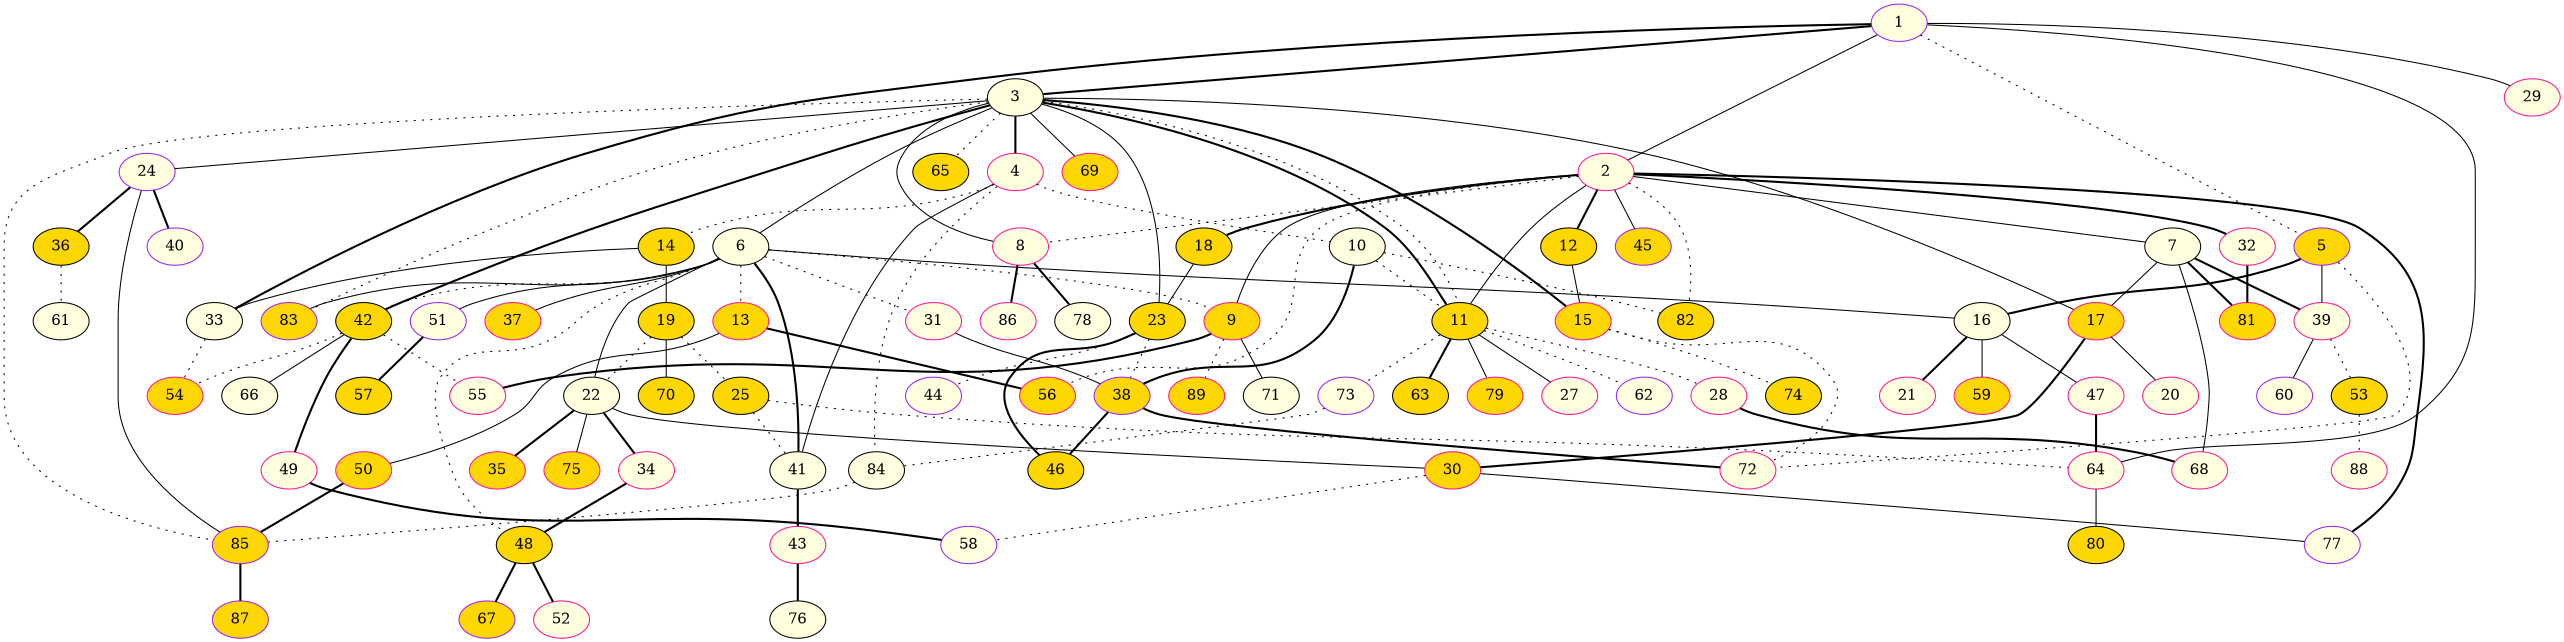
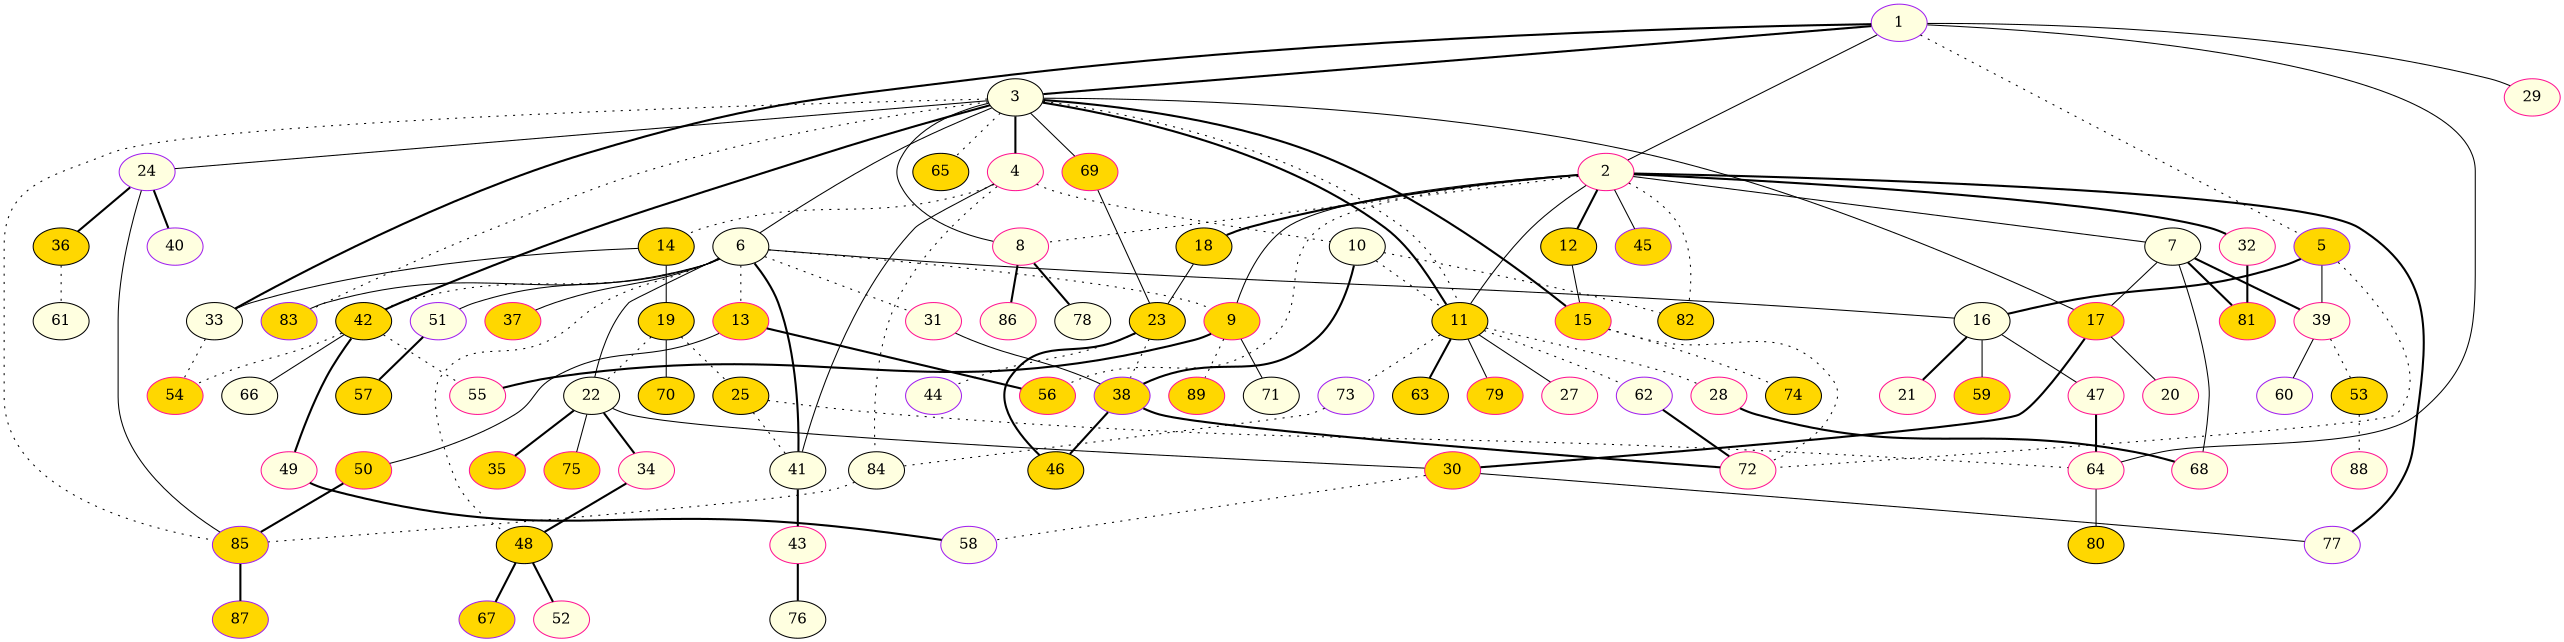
edge "3" -- "23": now "69" -- "23"
edge "62" -- "72": added
